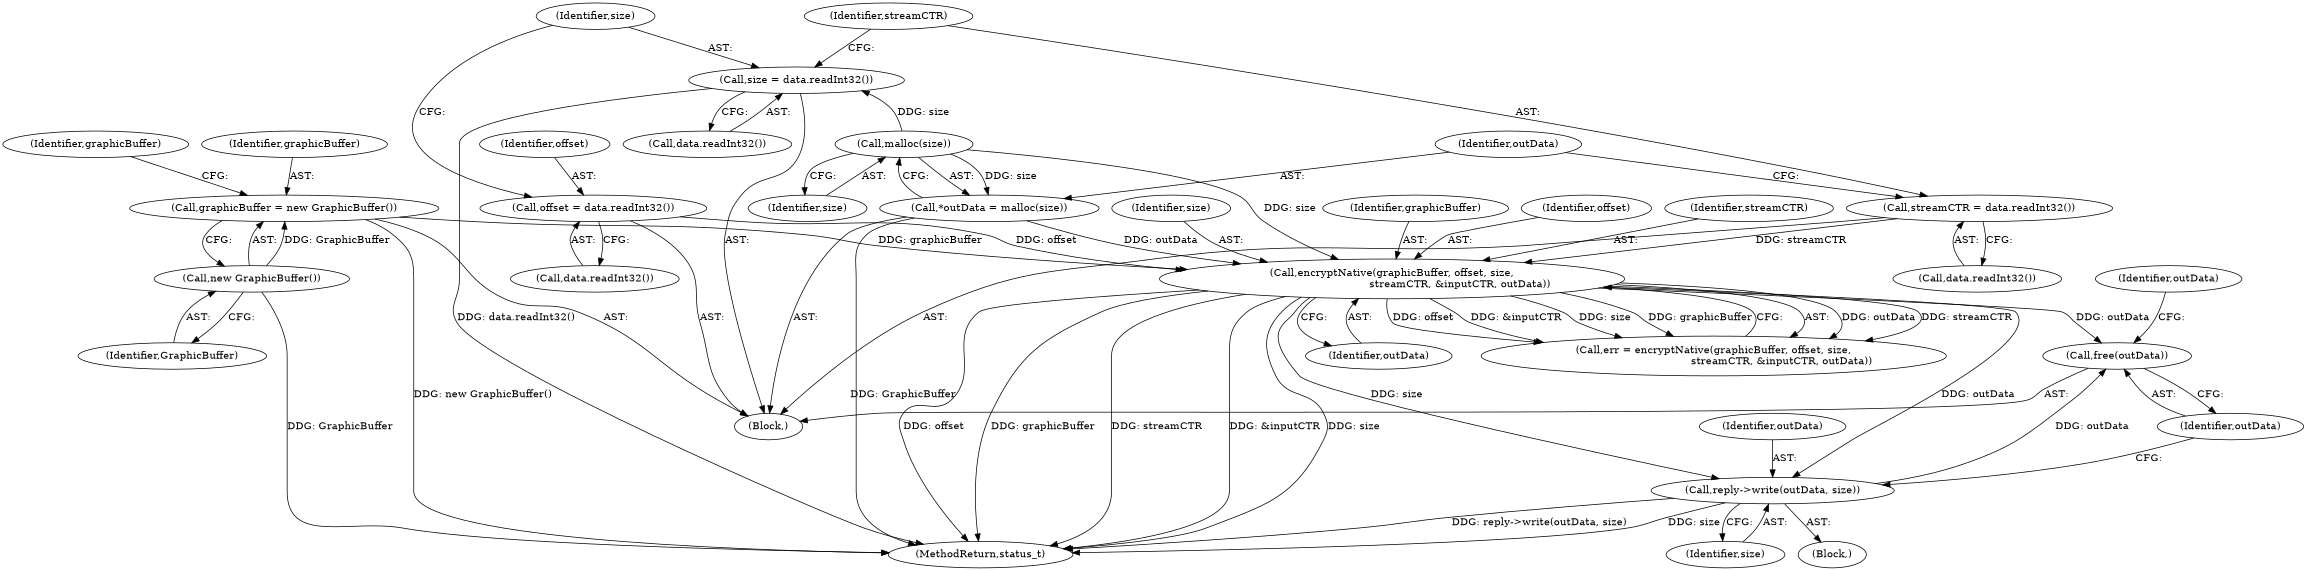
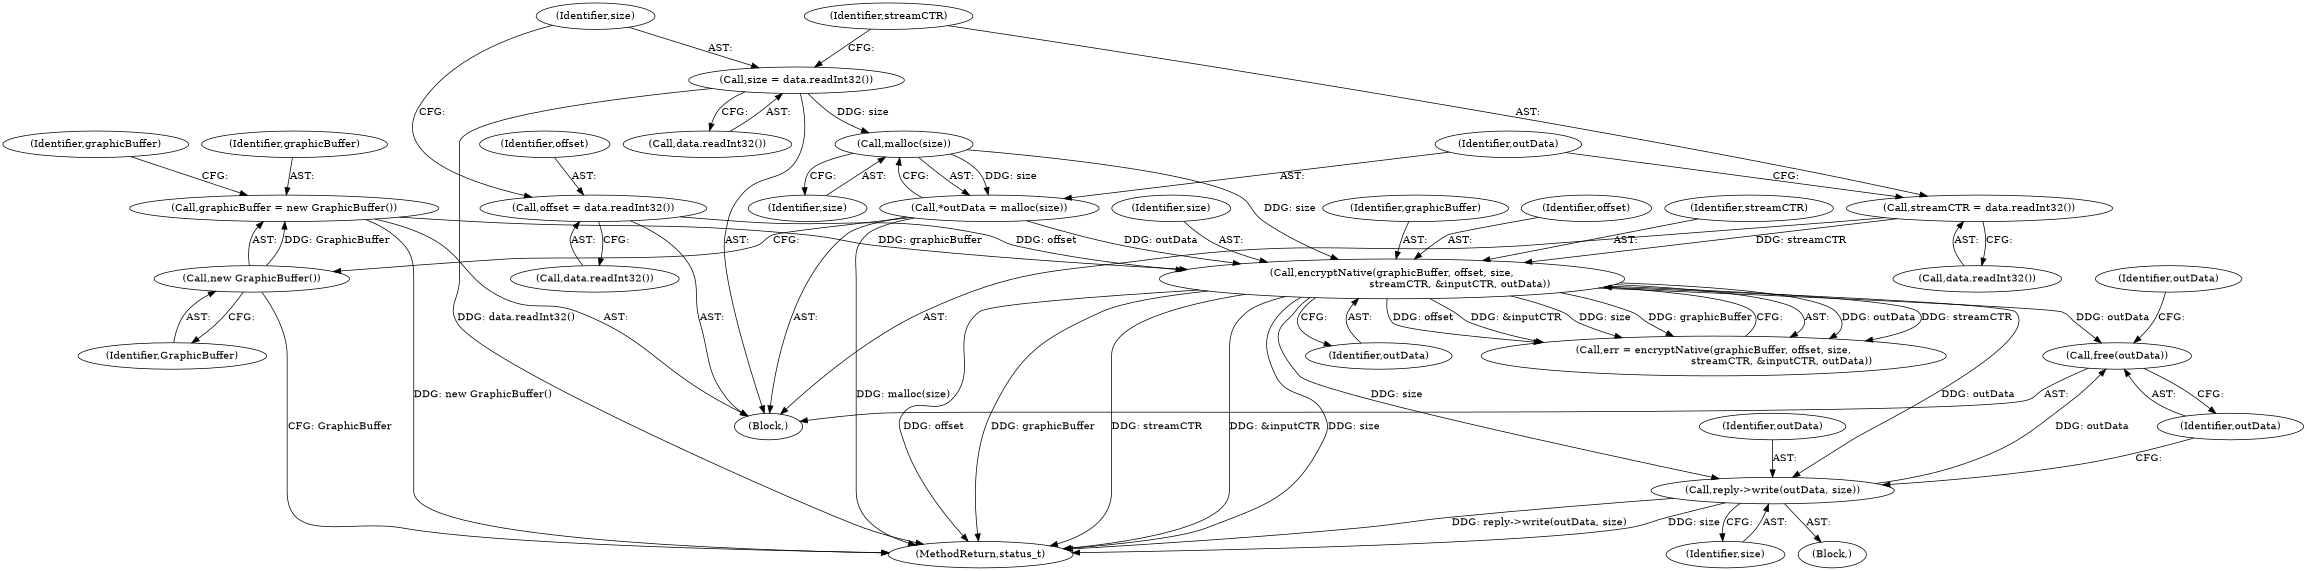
edge "(Call,malloc(size))" -> "(Call,size = data.readInt32())": reversed
edge "(Call,graphicBuffer = new GraphicBuffer())" -> "(Call,new GraphicBuffer())": now "(Call,*outData = malloc(size))" -> "(Call,new GraphicBuffer())"
edge "(Call,*outData = malloc(size))" -> "(MethodReturn,status_t)": label "DDG: GraphicBuffer" -> "DDG: malloc(size)"
edge "(Call,new GraphicBuffer())" -> "(MethodReturn,status_t)": label "DDG: GraphicBuffer" -> "CFG: GraphicBuffer"
